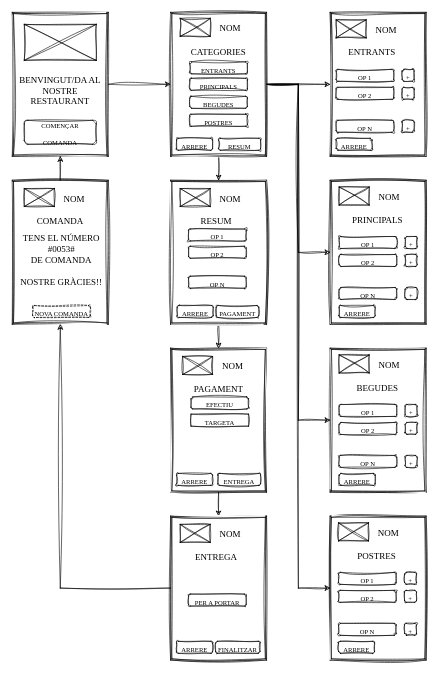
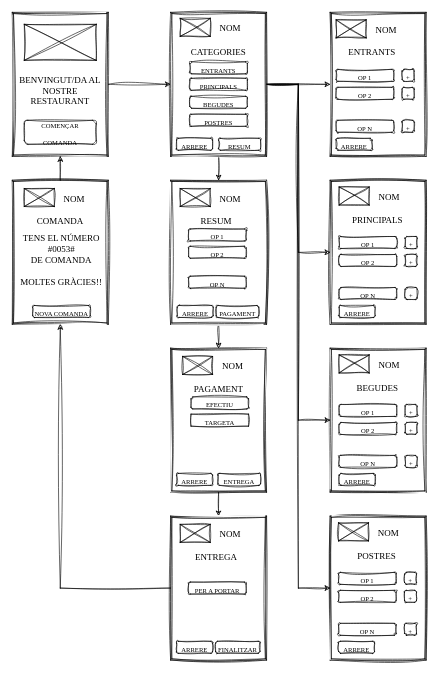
node "NOSTRE GRÀCIES!!": label "NOSTRE GRÀCIES!!" -> "MOLTES GRÀCIES!!"
node "NOVA COMANDA": style dashed -> solid
node "PER A PORTAR": moved (218, 600) -> (218, 588)
